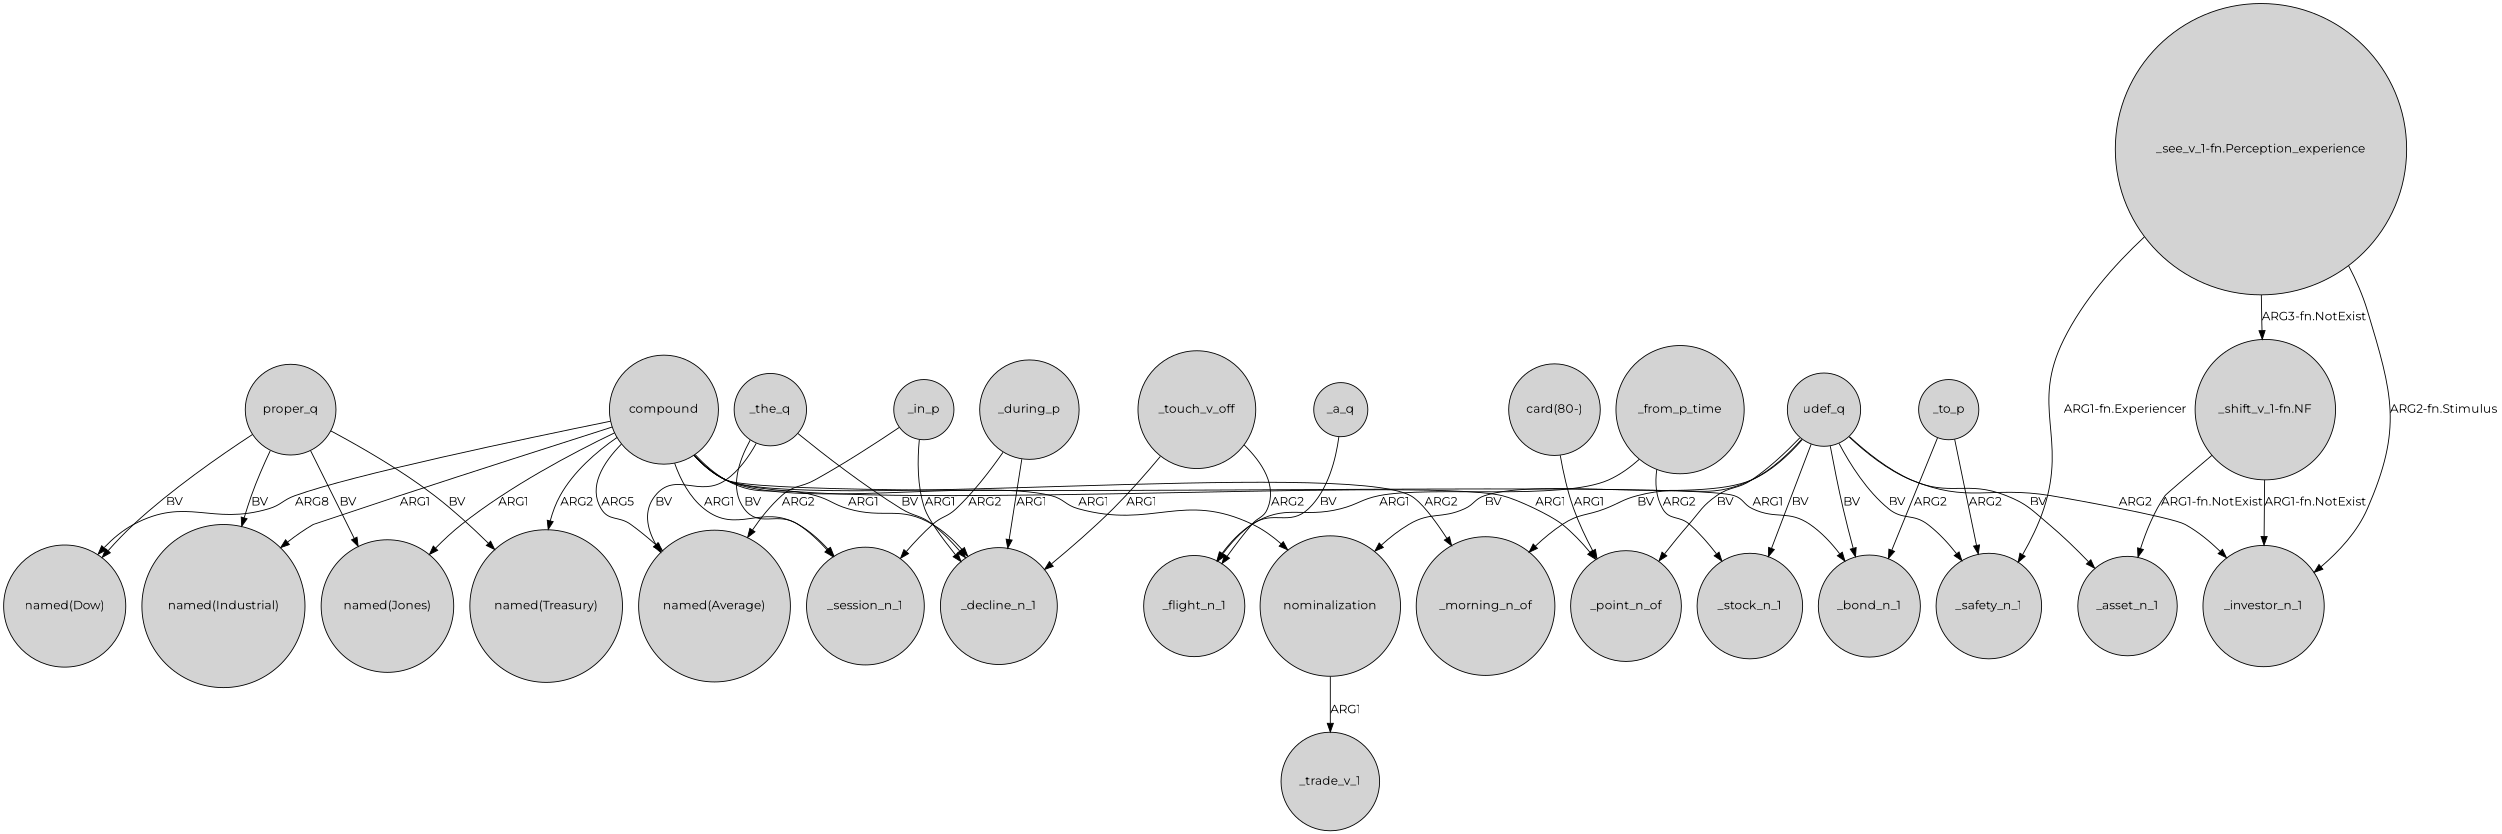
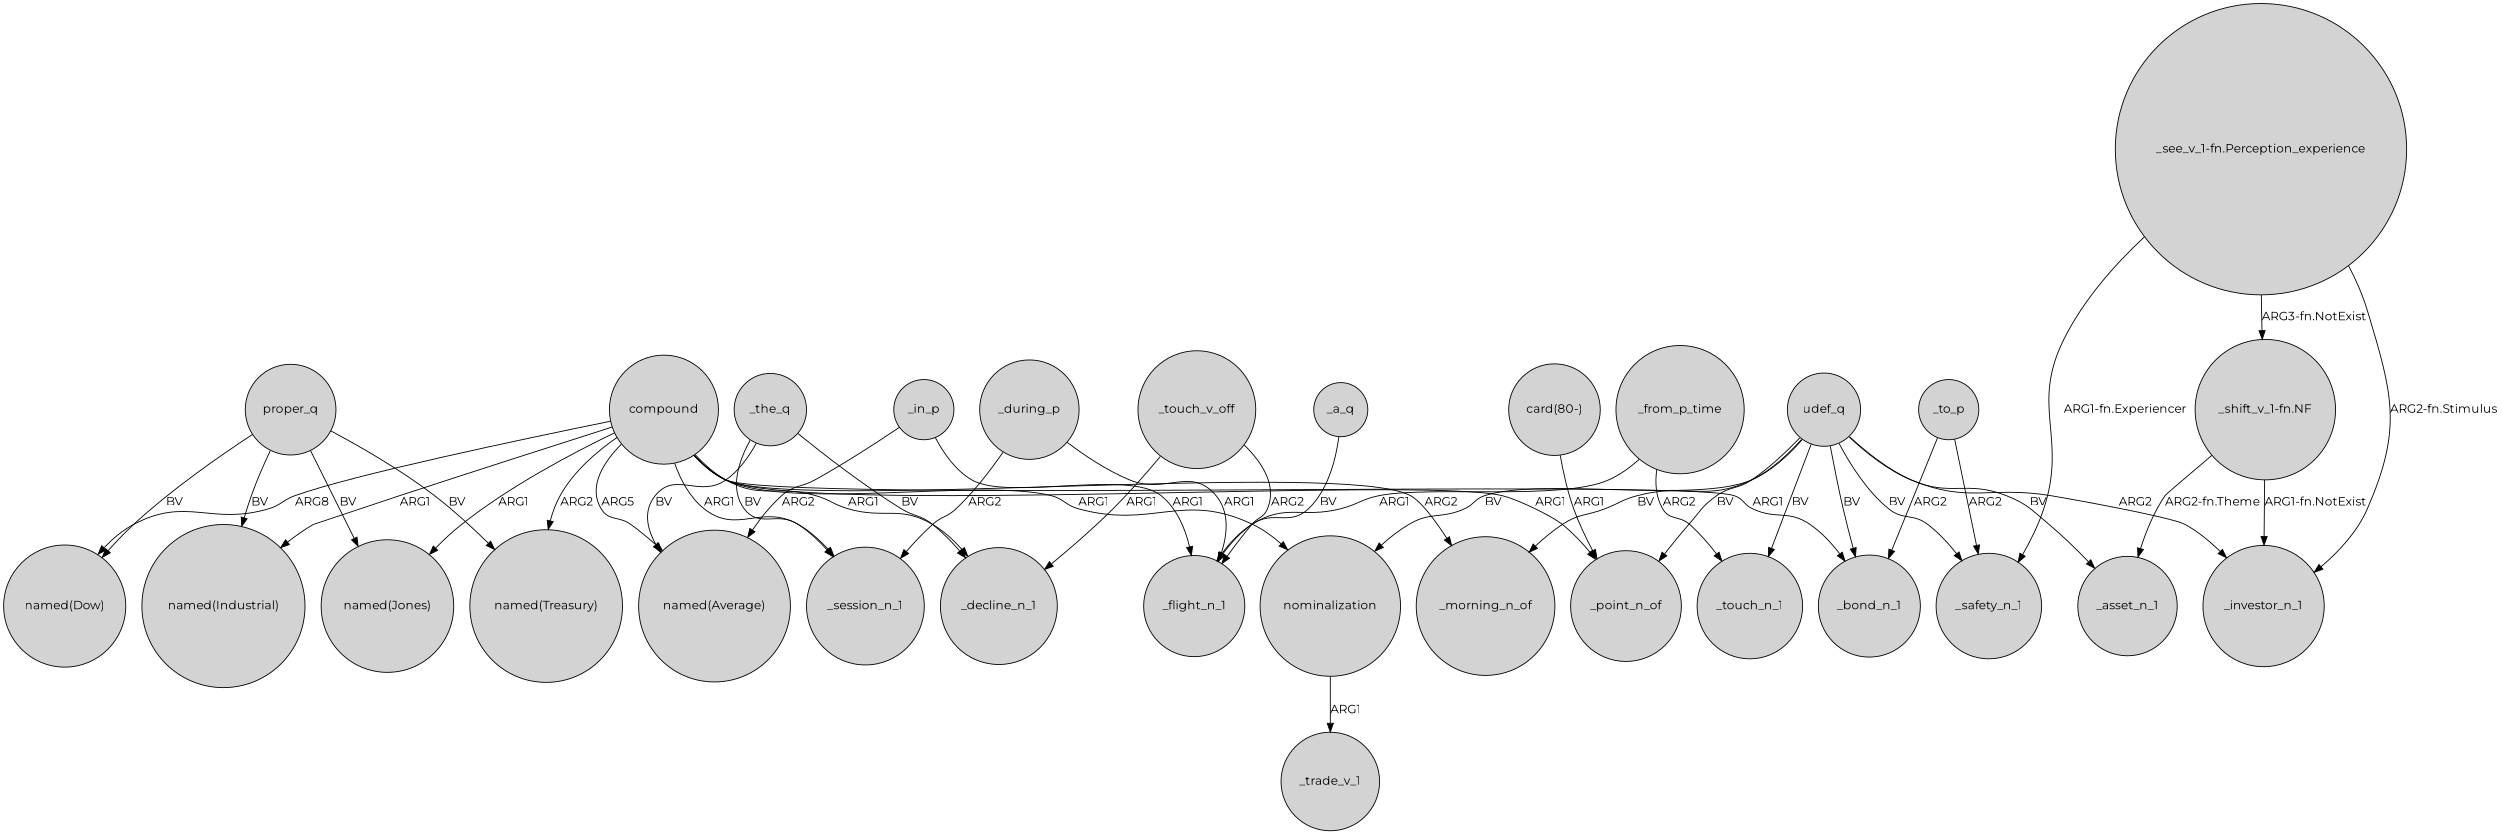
edge "_during_p" -> "_decline_n_1": now "_during_p" -> "_flight_n_1"
edge "_in_p" -> "_decline_n_1": now "_in_p" -> "_flight_n_1"
edge "_shift_v_1-fn.NF" -> "_asset_n_1": label "ARG1-fn.NotExist" -> "ARG2-fn.Theme"
node "_stock_n_1": label "_stock_n_1" -> "_touch_n_1"
